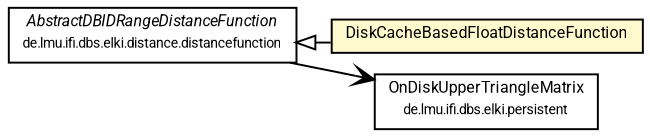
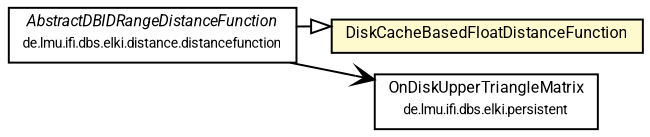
edge "DiskCacheBasedFloatDistanceFunction" -> "AbstractDBIDRangeDistanceFunction": reversed
